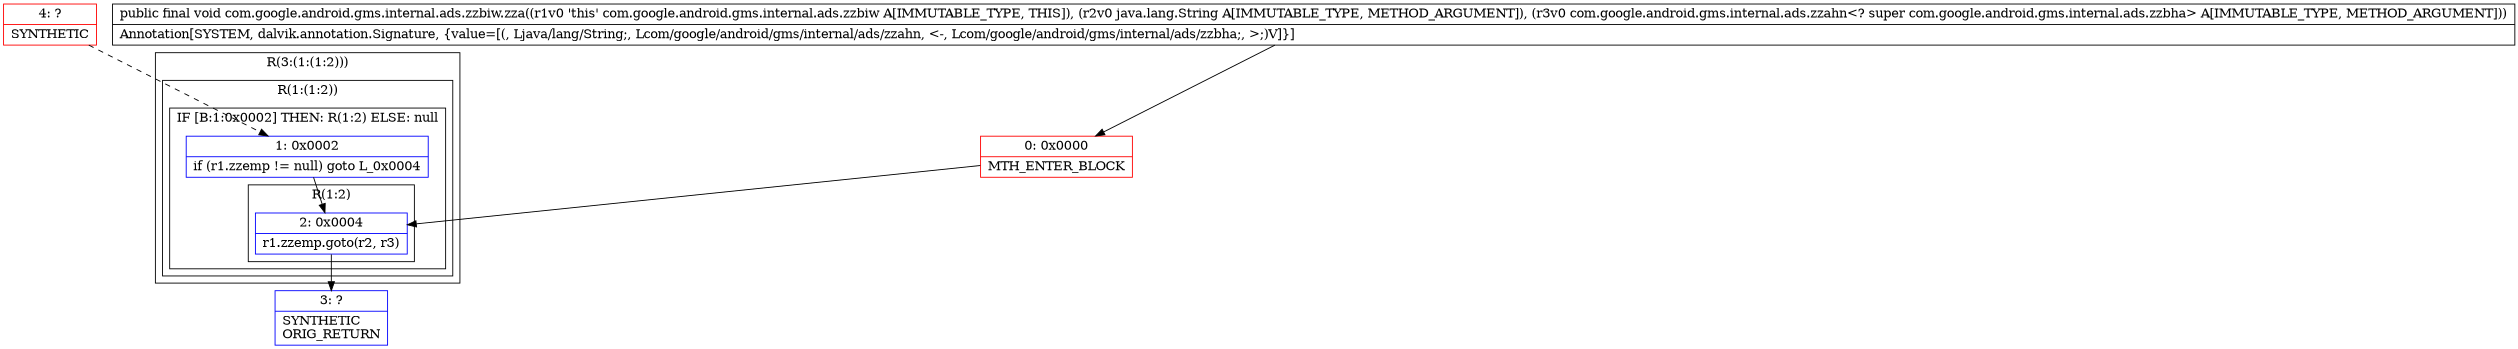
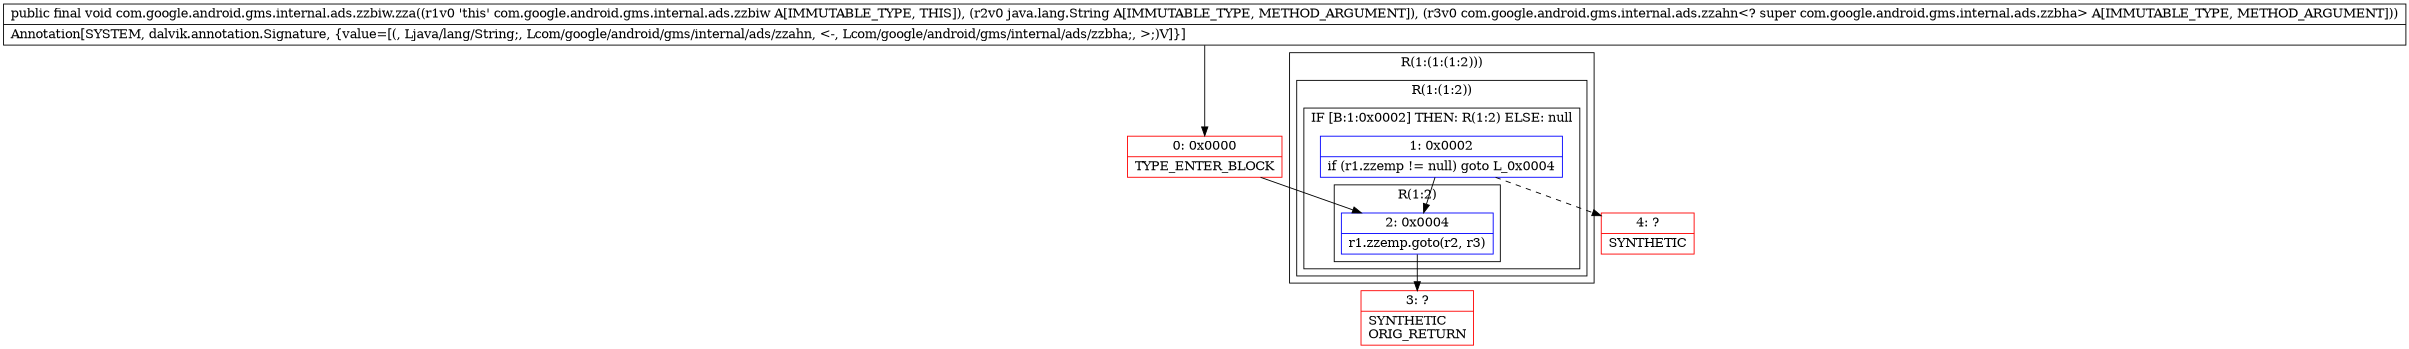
cluster "R(3:(1:(1:2)))": label "R(3:(1:(1:2)))" -> "R(1:(1:(1:2)))"
edge "4: ?" -> "1: 0x0002": reversed
node "0: 0x0000": text "MTH_ENTER_BLOCK" -> "TYPE_ENTER_BLOCK"
node "3: ?": color blue -> red
